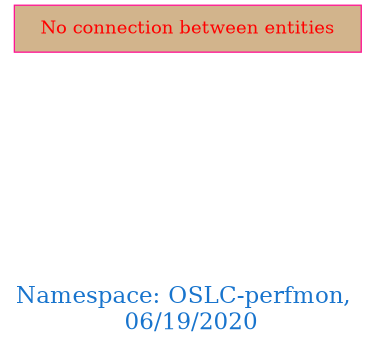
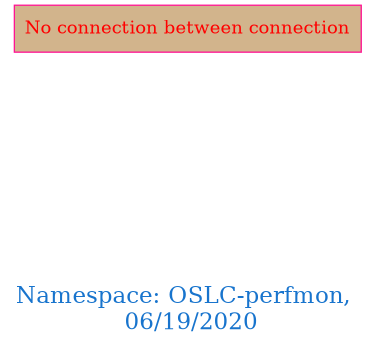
node "No connection between entities": label "No connection between entities" -> "No connection between connection"
